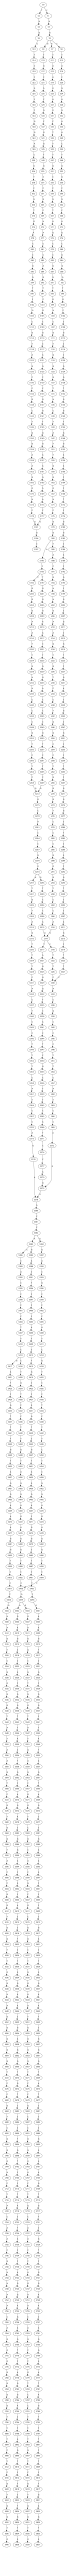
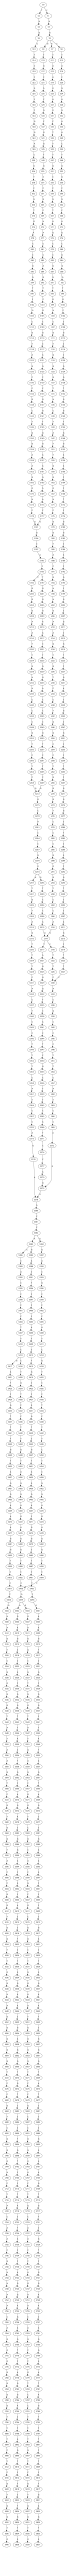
edge "S182" -> "S190": now "S187" -> "S190"
